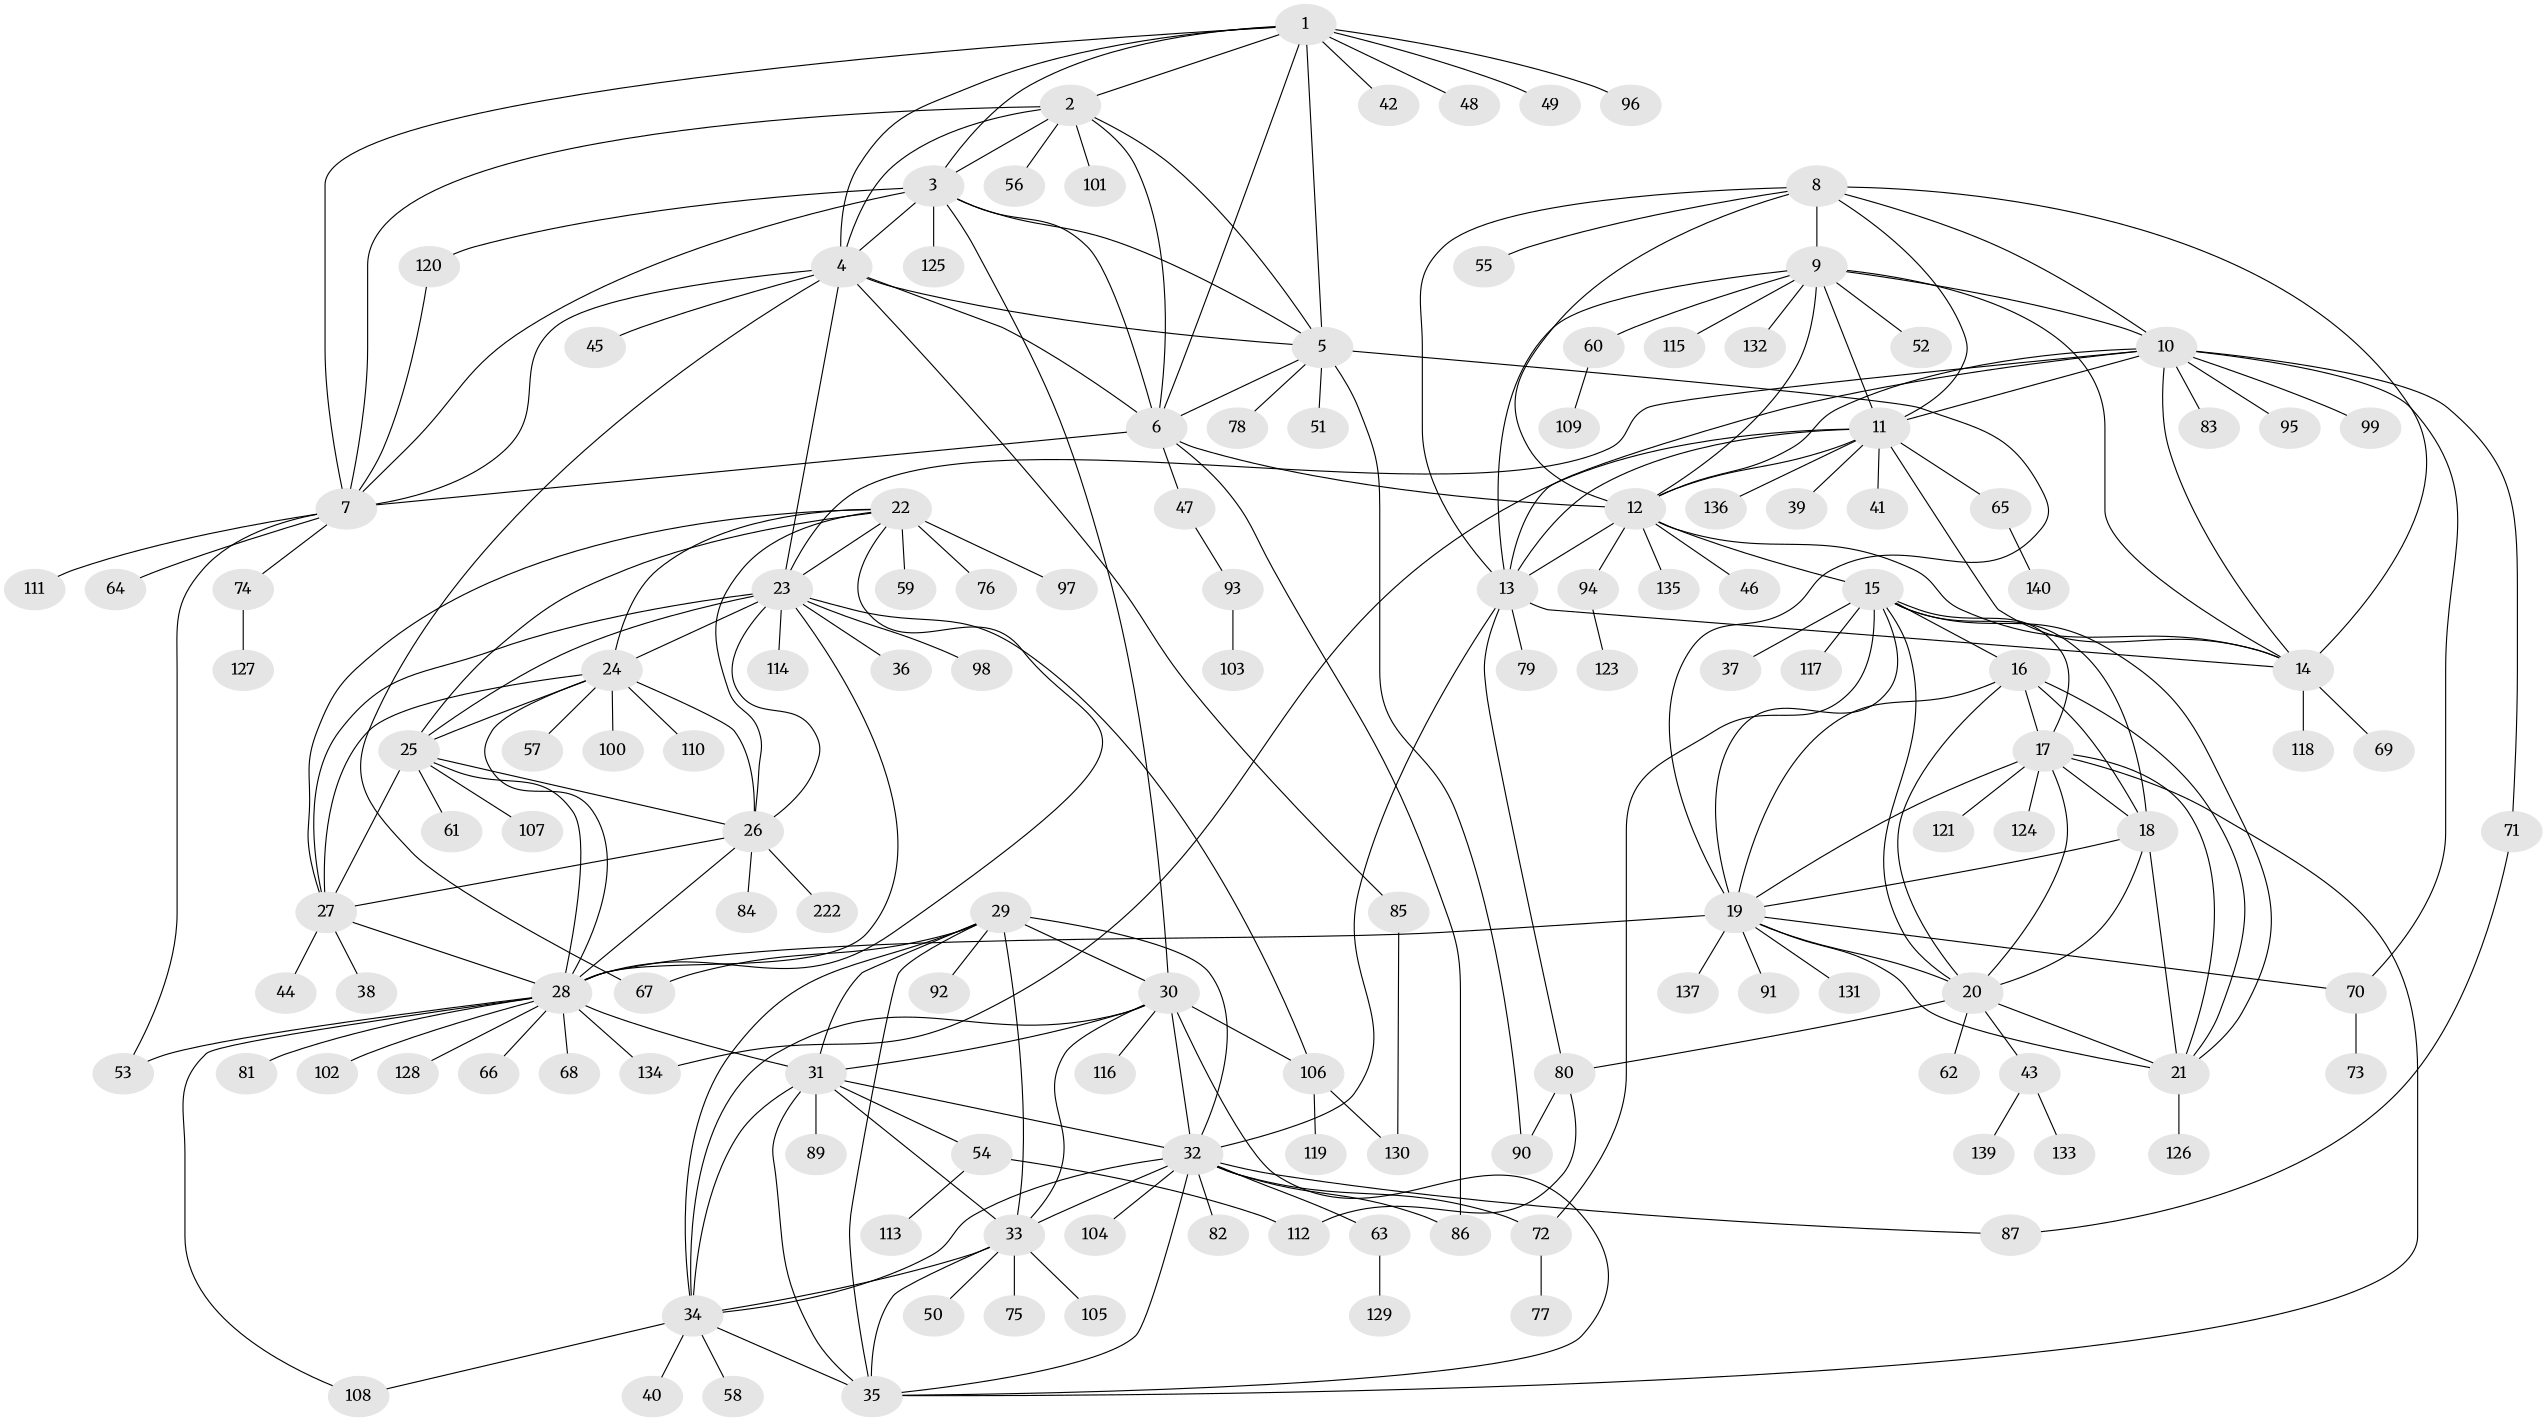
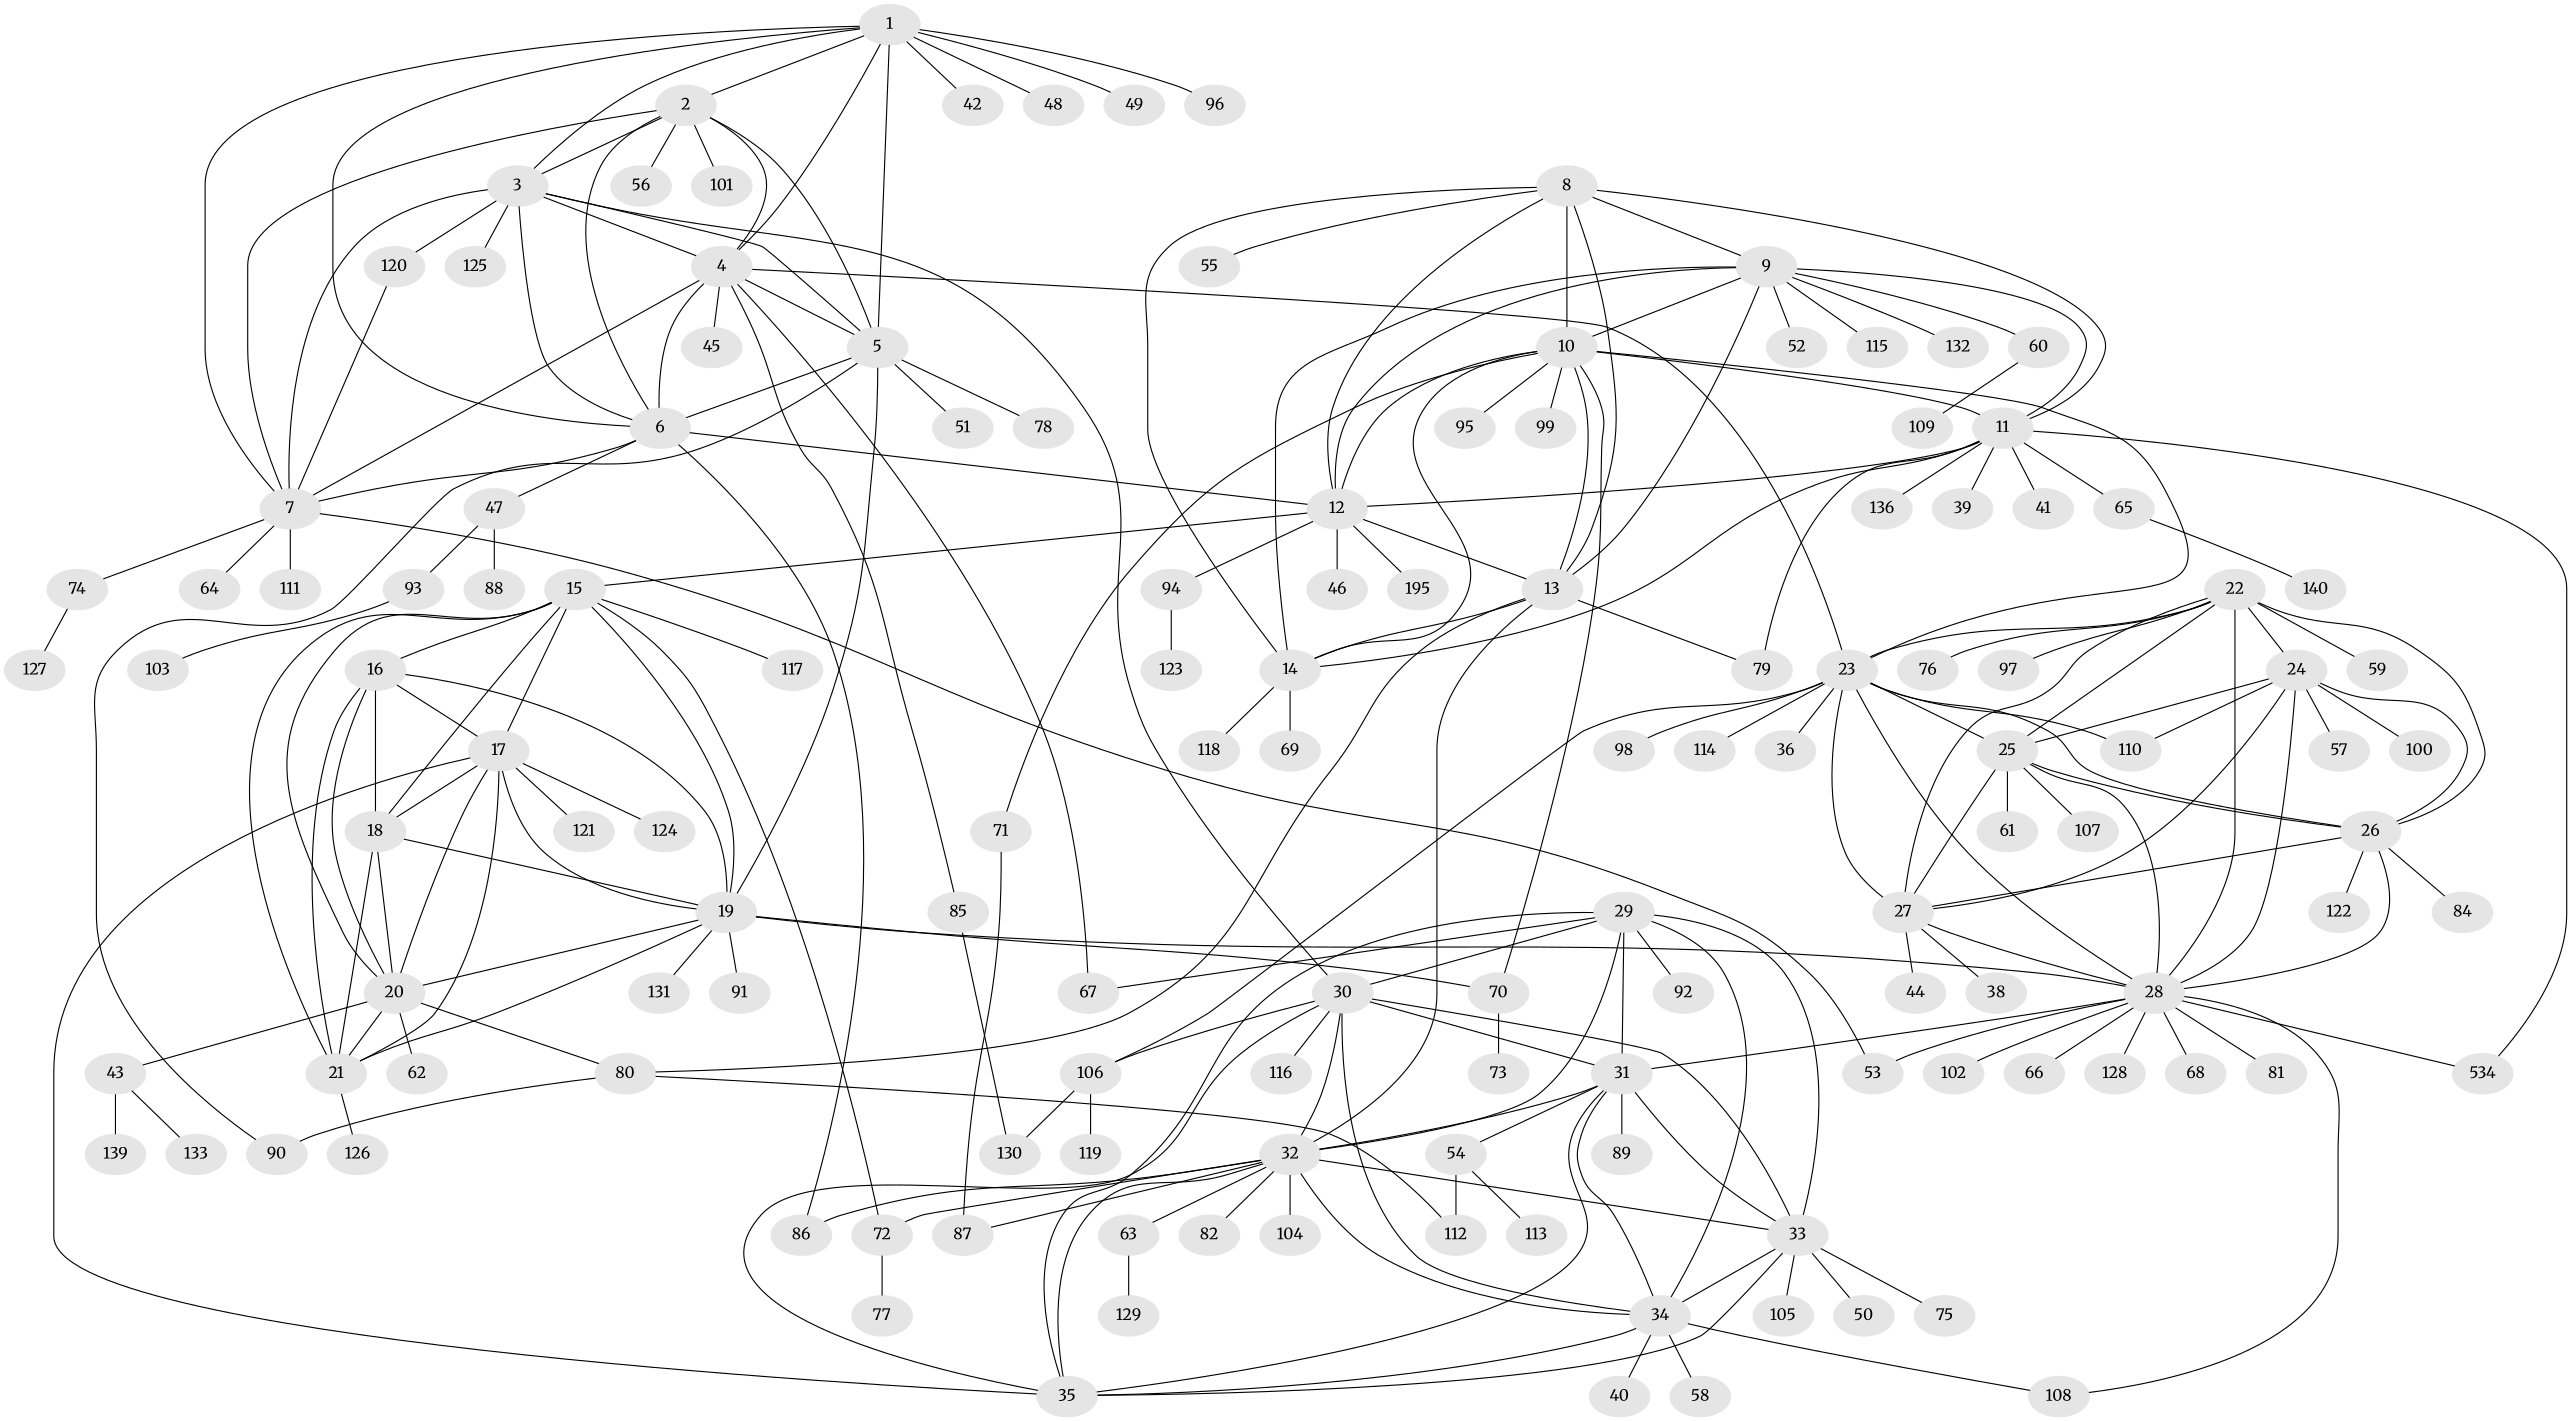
node "83": removed
edge "11" -- "13": now "11" -- "79"
node "88": added
node "135": label "135" -> "195"
edge "12" -- "14": removed
edge "23" -- "24": now "23" -- "110"
node "37": removed
node "222": label "222" -> "122"
node "137": removed
node "134": label "134" -> "534"
